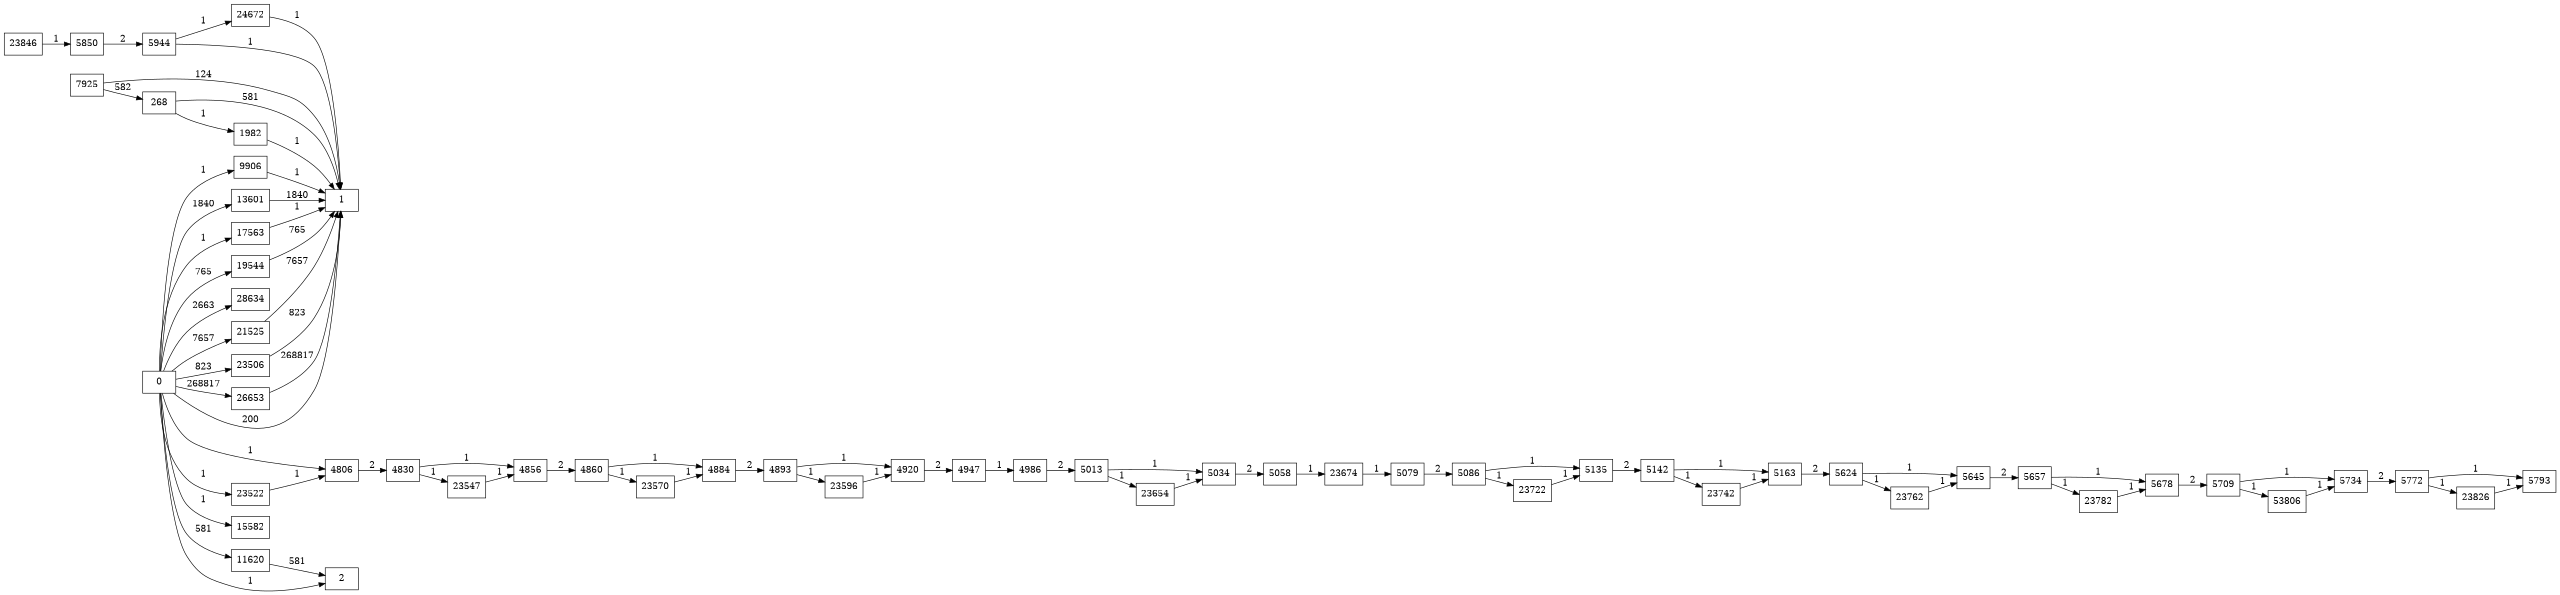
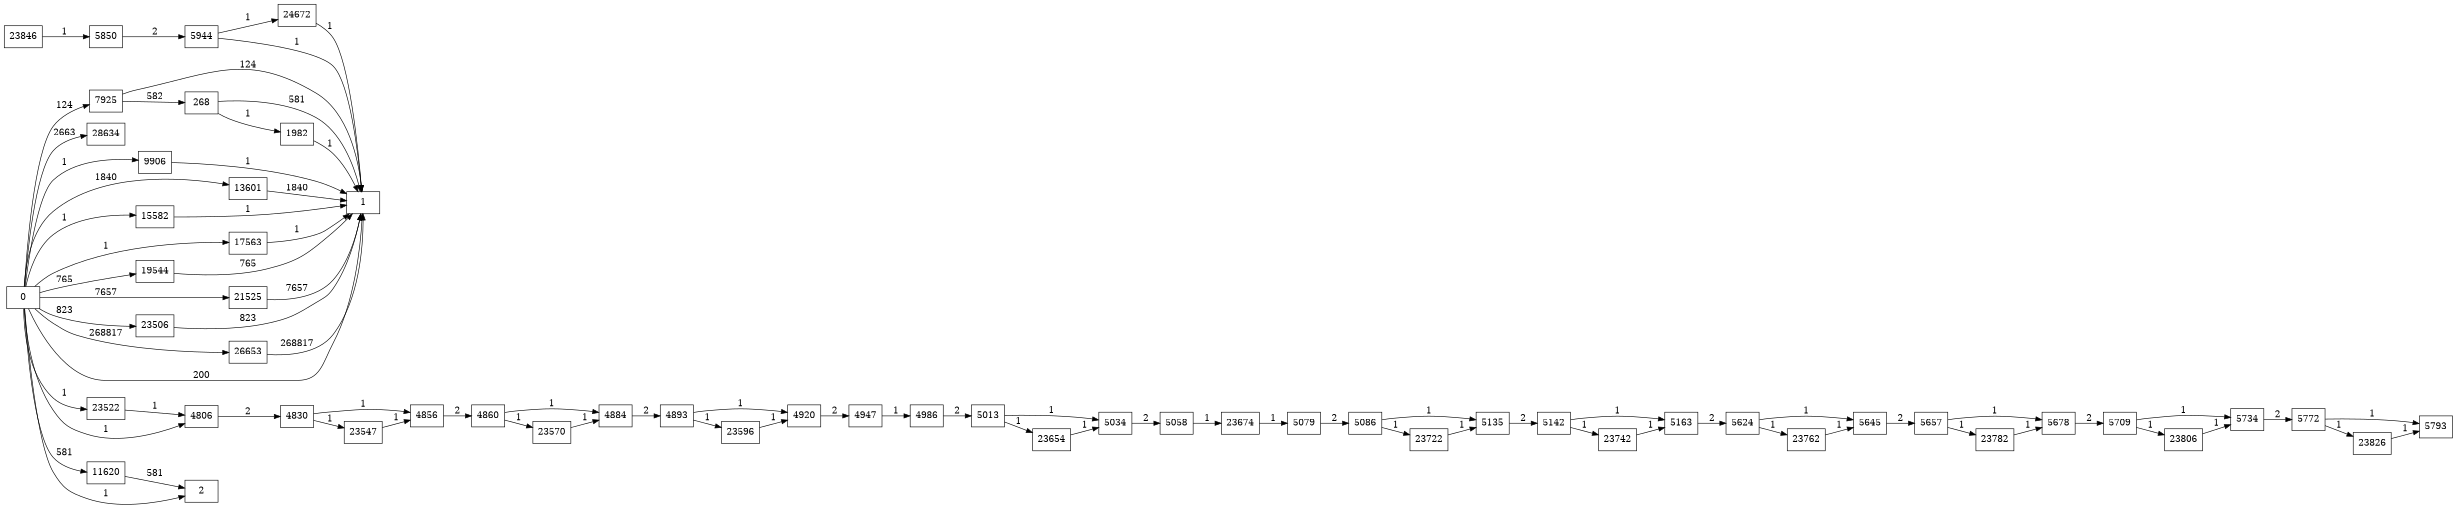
edge "0" -> "7925": added, label "124"
edge "15582" -> "1": added, label "1"
node "53806": label "53806" -> "23806"
